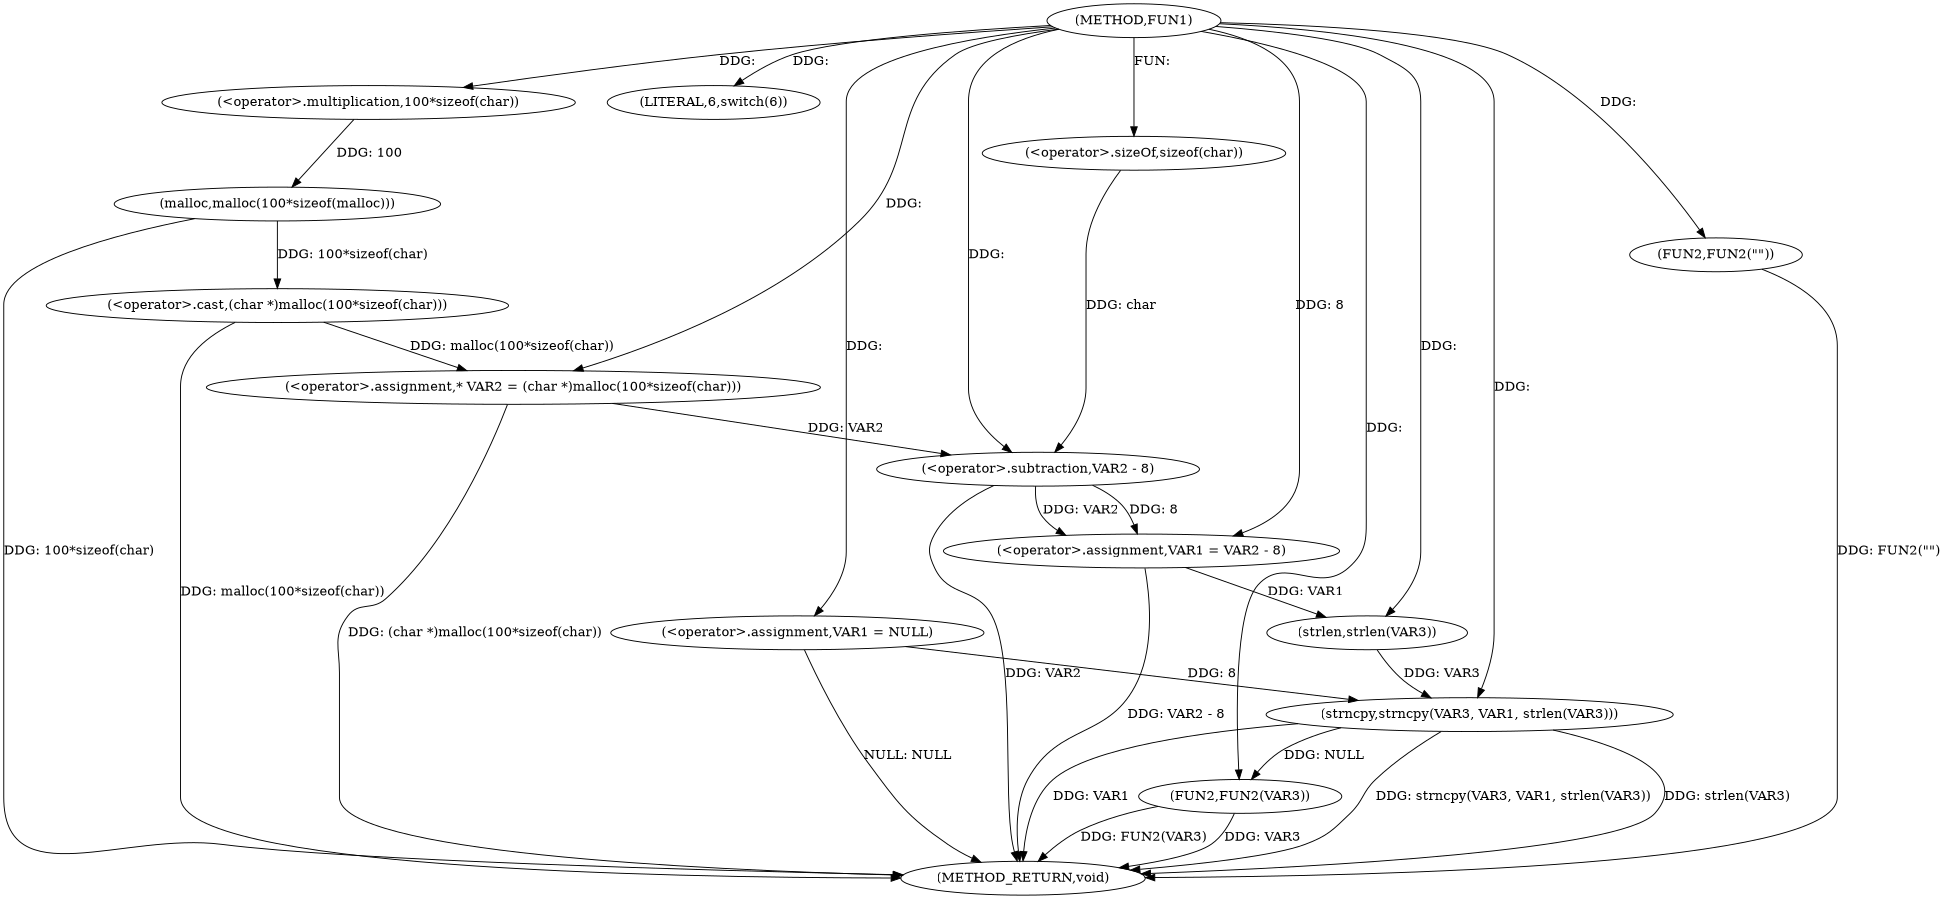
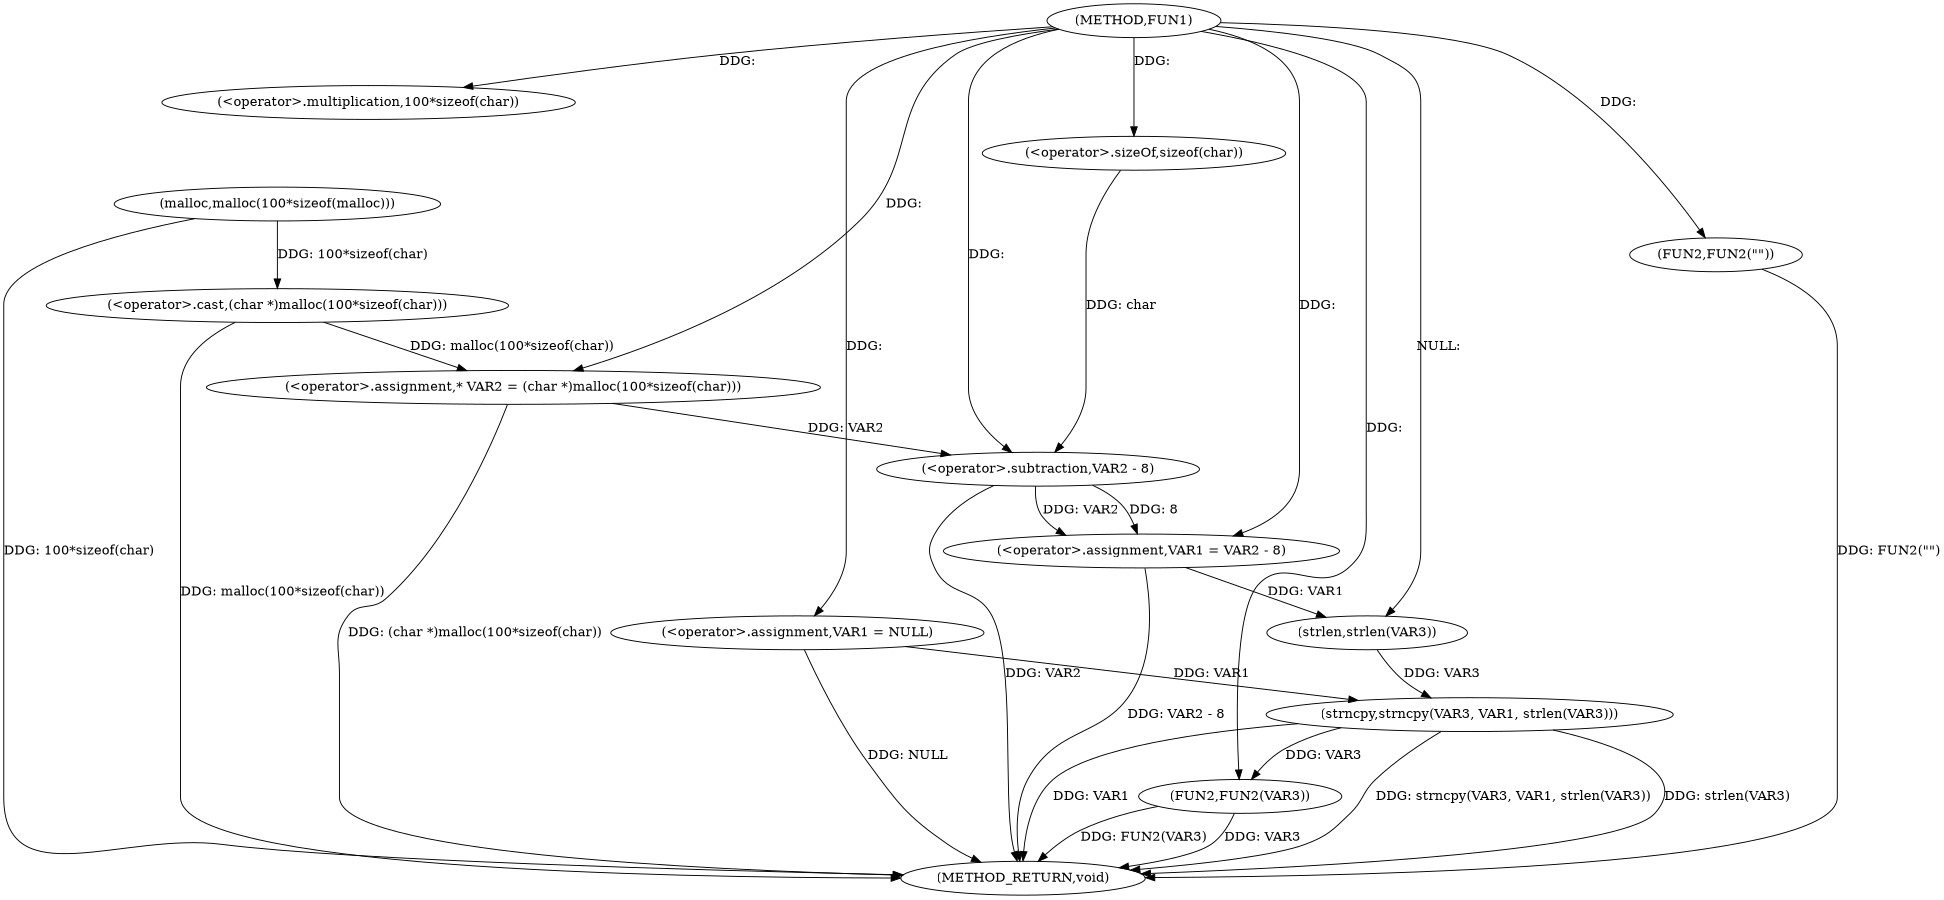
edge "(METHOD,FUN1)" -> "(<operator>.sizeOf,sizeof(char))": label "FUN: " -> "DDG: "
node "(LITERAL,6,switch(6))": removed
edge "(<operator>.multiplication,100*sizeof(char))" -> "(malloc,malloc(100*sizeof(malloc)))": removed, label "DDG: 100"
edge "(METHOD,FUN1)" -> "(strncpy,strncpy(VAR3, VAR1, strlen(VAR3)))": removed, label "DDG:"
edge "(METHOD,FUN1)" -> "(<operator>.assignment,VAR1 = VAR2 - 8)": label "DDG: 8" -> "DDG: "
edge "(METHOD,FUN1)" -> "(strlen,strlen(VAR3))": label "DDG: " -> "NULL: "
edge "(<operator>.assignment,VAR1 = NULL)" -> "(strncpy,strncpy(VAR3, VAR1, strlen(VAR3)))": label "DDG: 8" -> "DDG: VAR1"
edge "(<operator>.assignment,VAR1 = NULL)" -> "(METHOD_RETURN,void)": label "NULL: NULL" -> "DDG: NULL"
edge "(strncpy,strncpy(VAR3, VAR1, strlen(VAR3)))" -> "(FUN2,FUN2(VAR3))": label "DDG: NULL" -> "DDG: VAR3"
